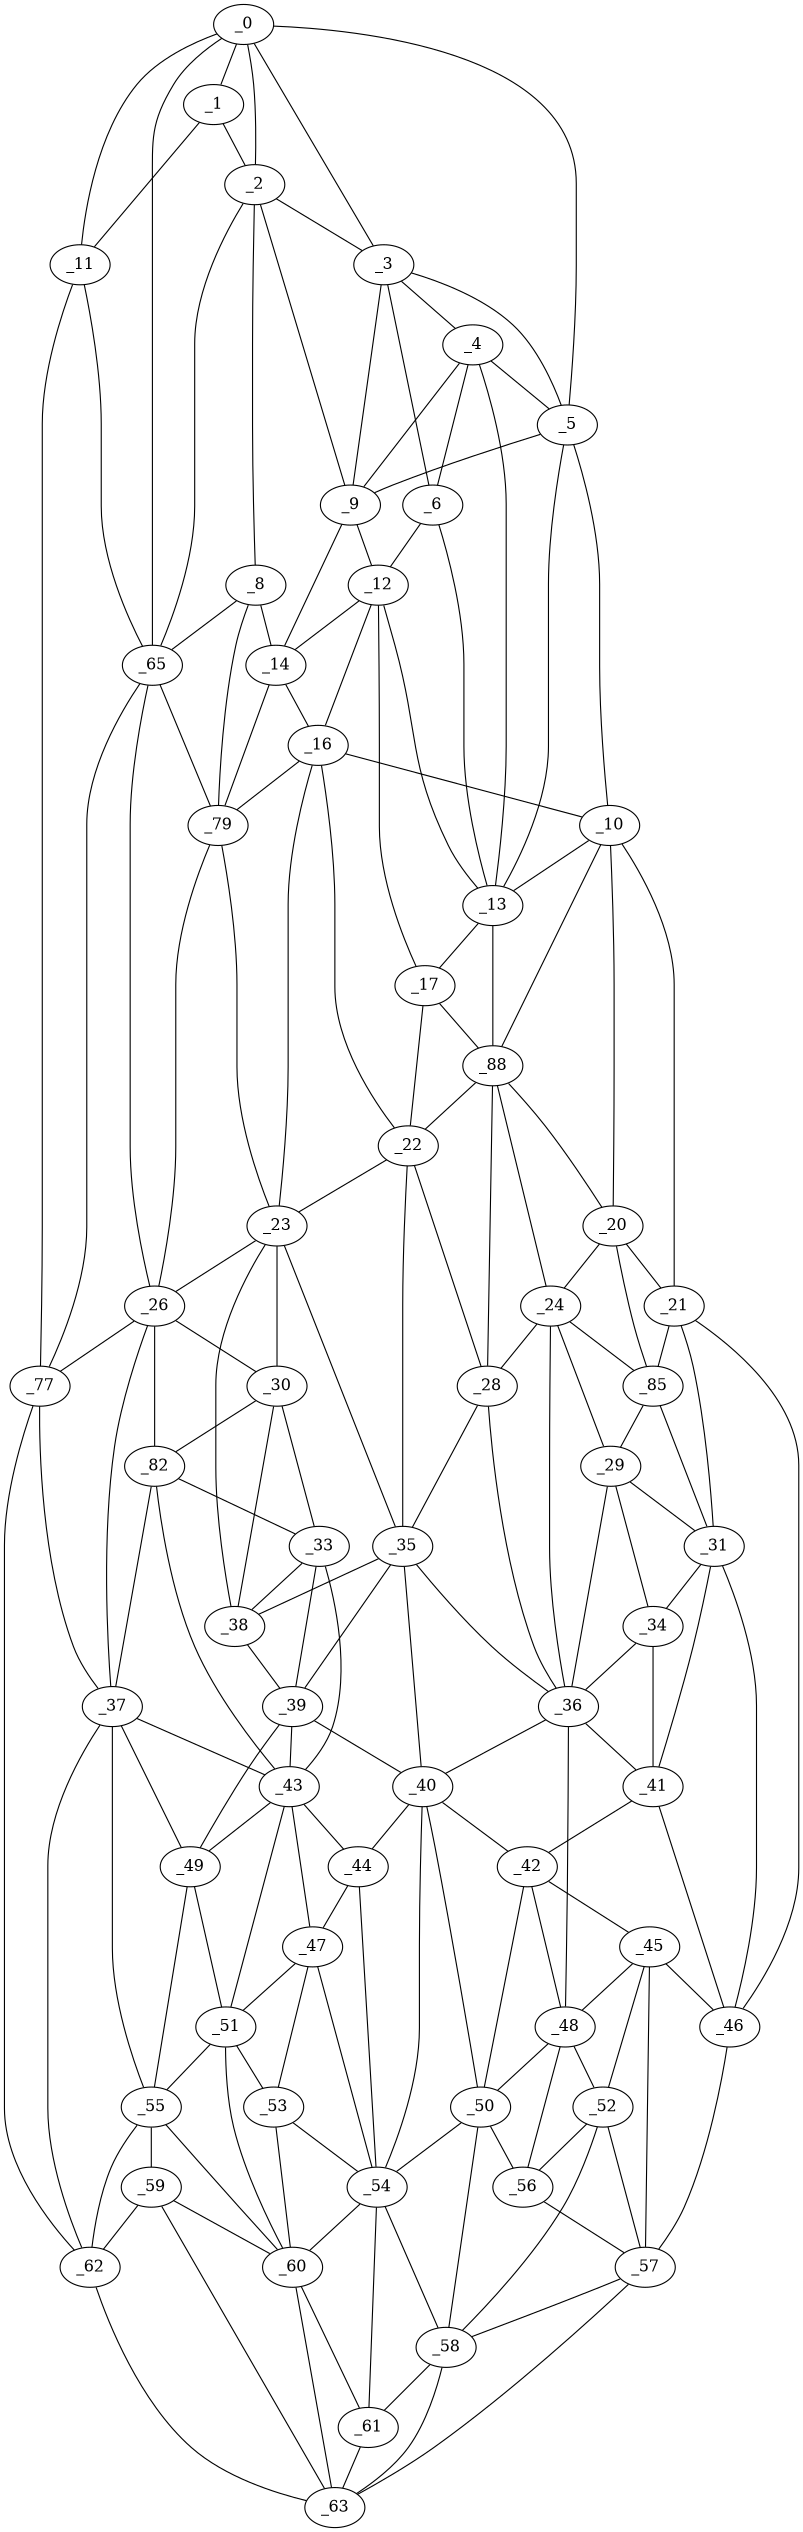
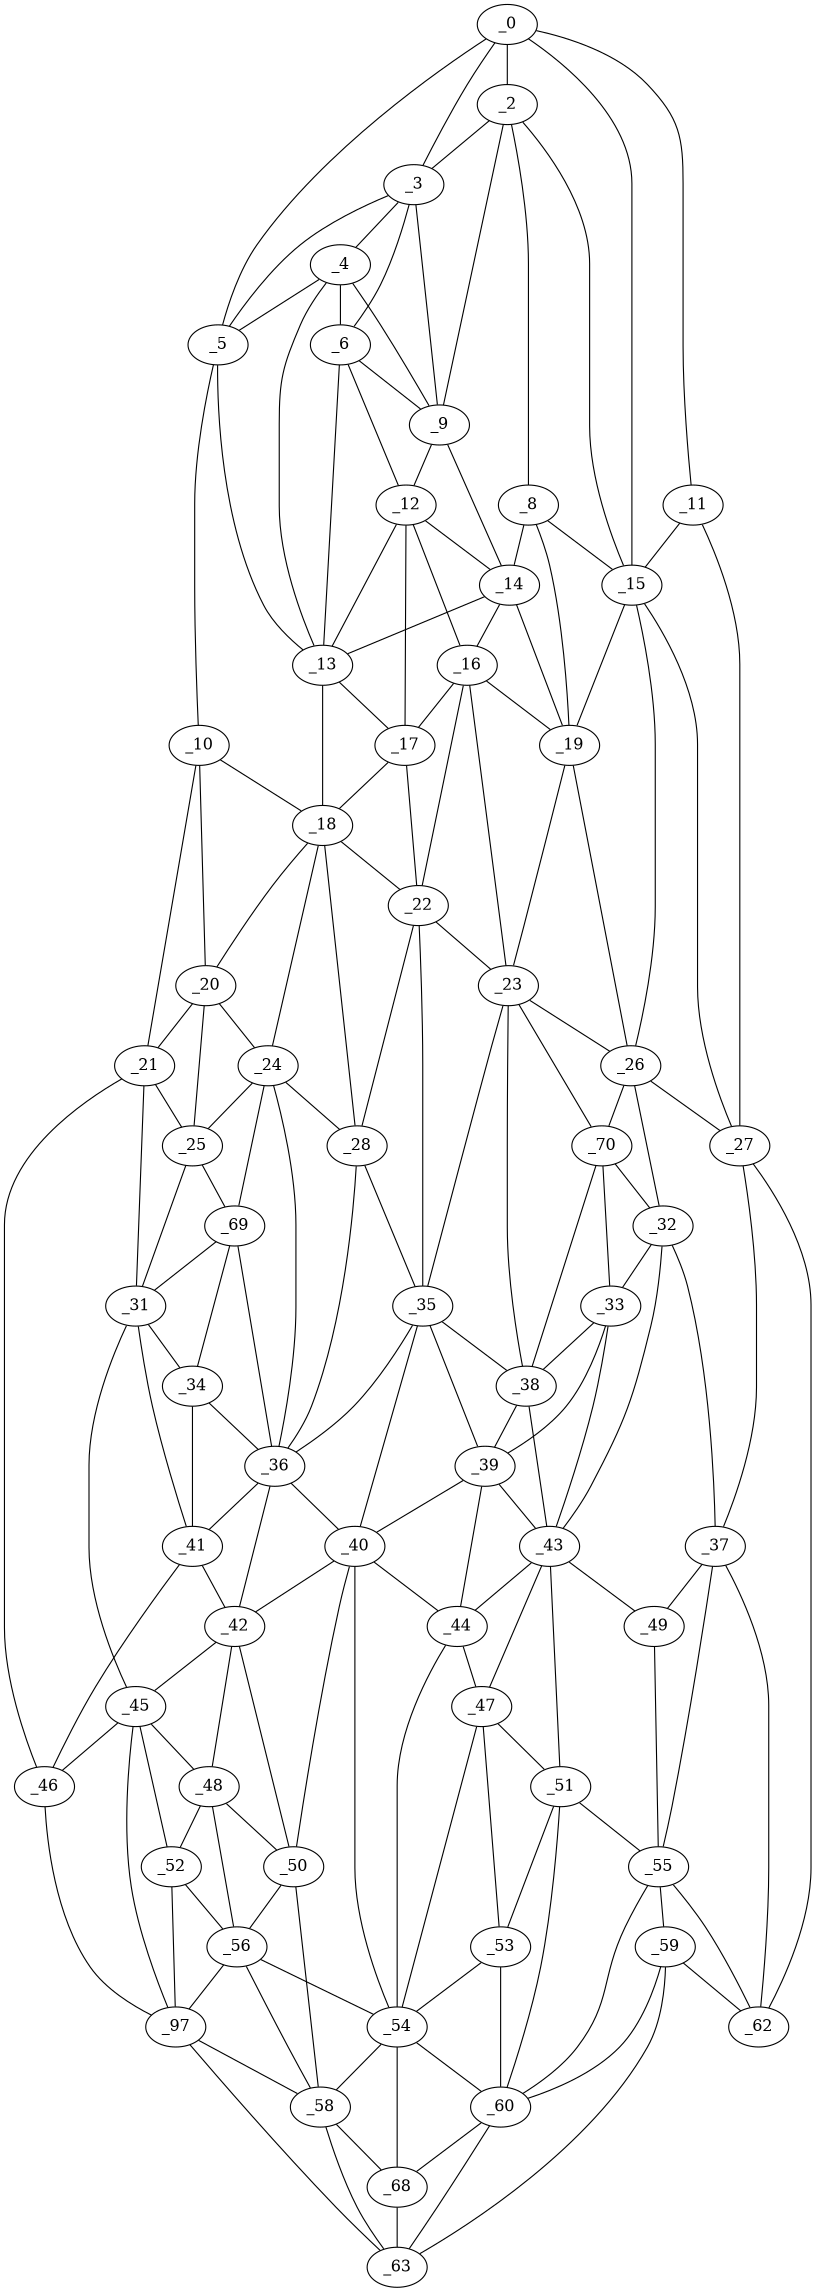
node "_1": removed
edge "_5" -- "_9": now "_6" -- "_9"
node "_65": label "_65" -> "_15"
edge "_16" -- "_10": now "_16" -- "_17"
node "_79": label "_79" -> "_19"
edge "_10" -- "_13": now "_14" -- "_13"
node "_88": label "_88" -> "_18"
node "_77": label "_77" -> "_27"
node "_30": label "_30" -> "_70"
node "_85": label "_85" -> "_25"
node "_82": label "_82" -> "_32"
node "_29": label "_29" -> "_69"
edge "_26" -- "_37": removed
edge "_37" -- "_43": now "_38" -- "_43"
edge "_39" -- "_49": now "_39" -- "_44"
edge "_31" -- "_46": now "_31" -- "_45"
edge "_36" -- "_48": now "_36" -- "_42"
edge "_49" -- "_51": removed
edge "_50" -- "_54": now "_56" -- "_54"
edge "_52" -- "_58": now "_56" -- "_58"
node "_57": label "_57" -> "_97"
edge "_62" -- "_63": removed
node "_61": label "_61" -> "_68"
